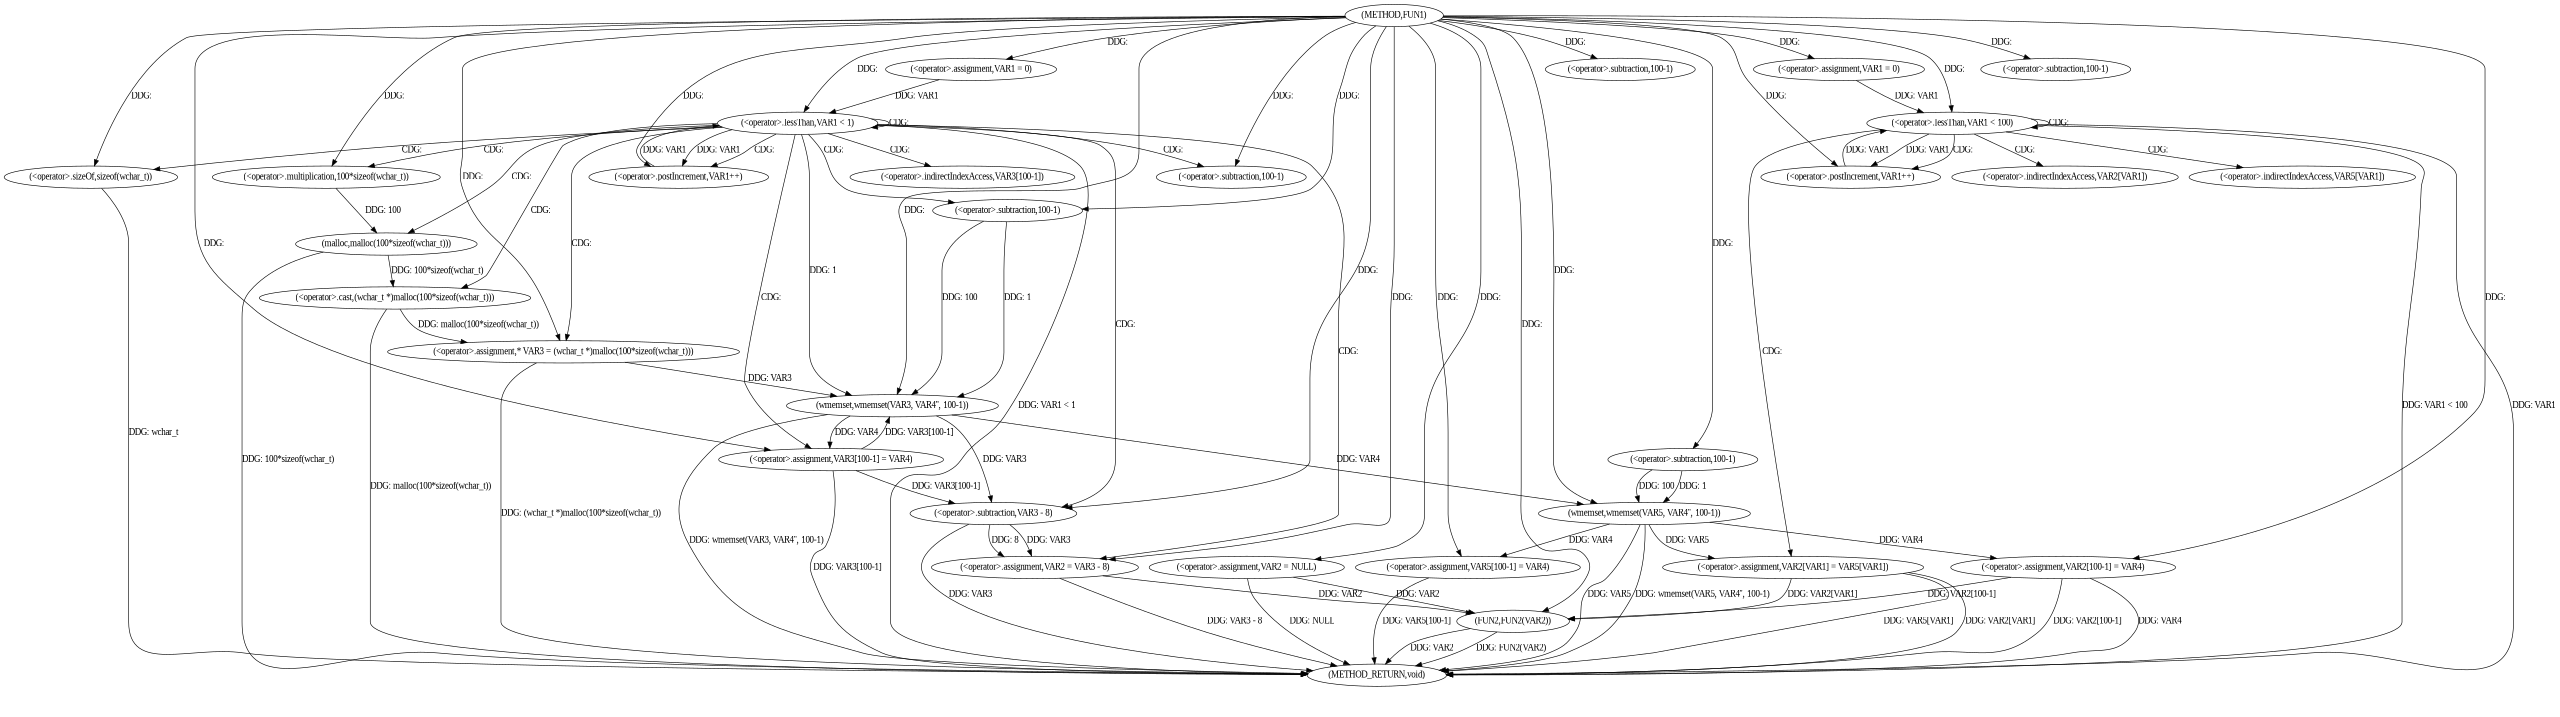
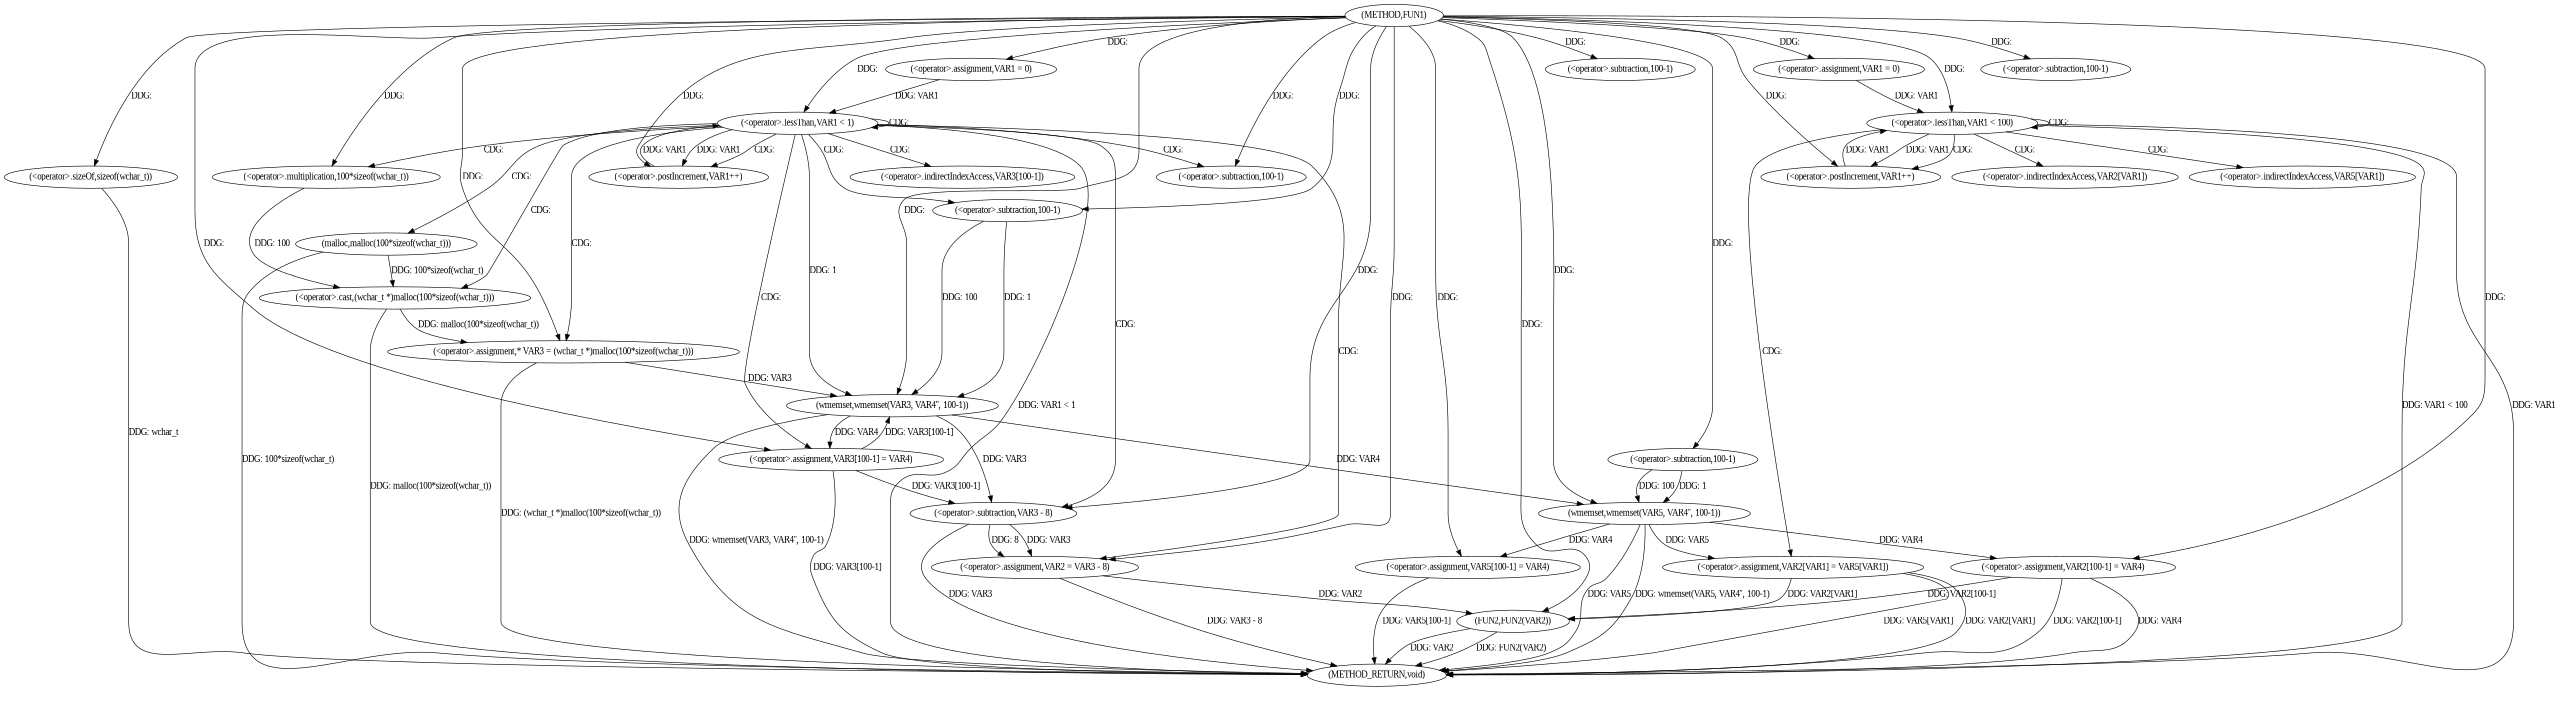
edge "(<operator>.lessThan,VAR1 < 1)" -> "(<operator>.sizeOf,sizeof(wchar_t))": removed, label "CDG:"
edge "(<operator>.multiplication,100*sizeof(wchar_t))" -> "(malloc,malloc(100*sizeof(wchar_t)))": now "(<operator>.multiplication,100*sizeof(wchar_t))" -> "(<operator>.cast,(wchar_t *)malloc(100*sizeof(wchar_t)))"
node "(<operator>.assignment,VAR2 = NULL)": removed
